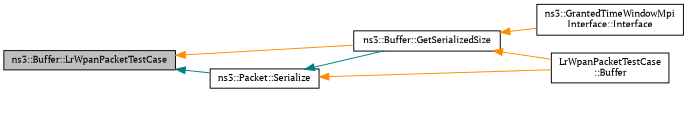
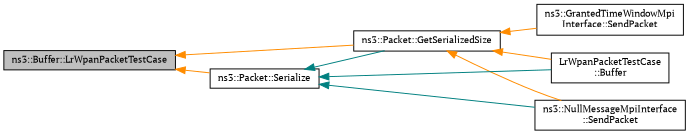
node "ns3::GrantedTimeWindowMpi Interface::Interface": label "ns3::GrantedTimeWindowMpi Interface::Interface" -> "ns3::GrantedTimeWindowMpi Interface::SendPacket"
node "ns3::Buffer::GetSerializedSize": label "ns3::Buffer::GetSerializedSize" -> "ns3::Packet::GetSerializedSize"
edge "ns3::Packet::Serialize" -> "ns3::Buffer::LrWpanPacketTestCase": color teal -> darkorange
edge "LrWpanPacketTestCase ::Buffer" -> "ns3::Packet::Serialize": color darkorange -> teal
node "ns3::NullMessageMpiInterface ::SendPacket": added
